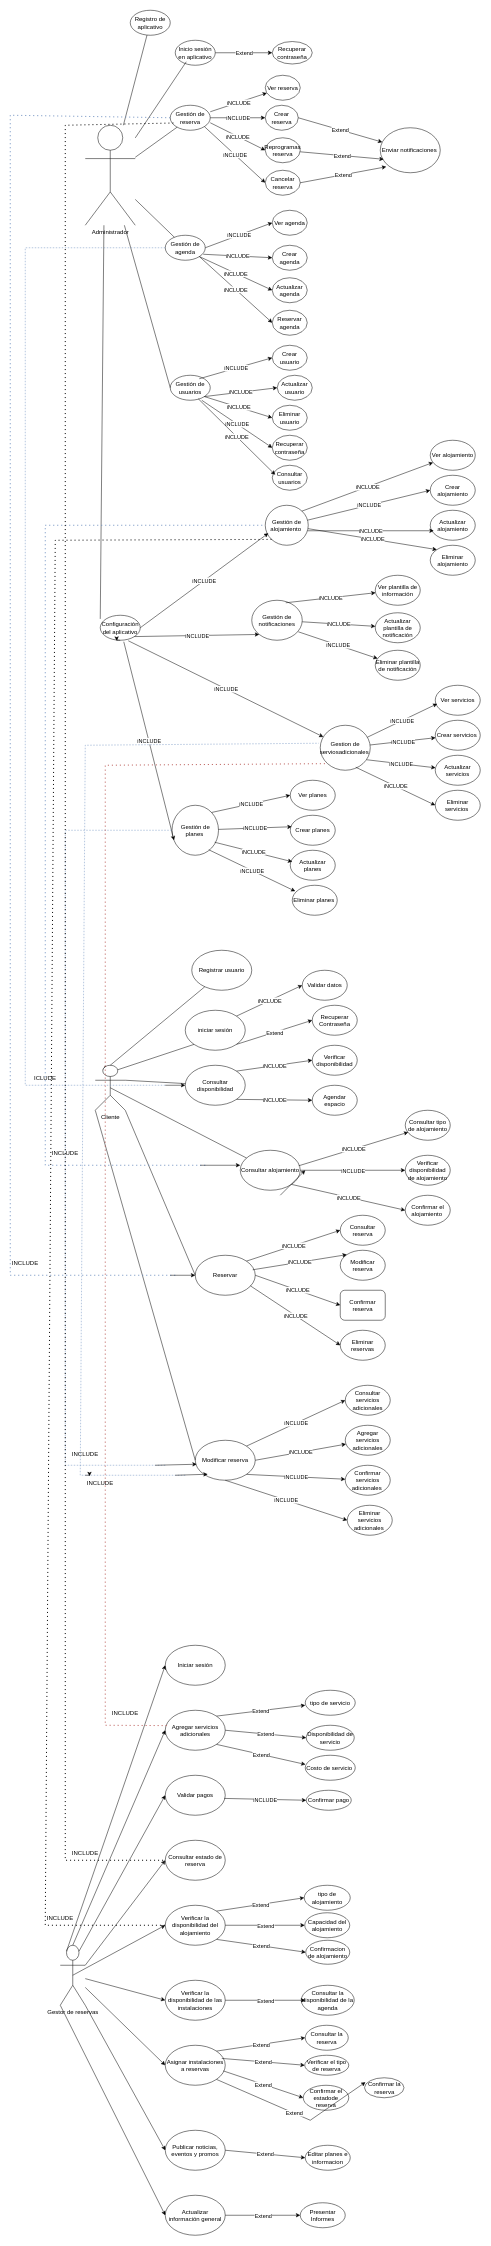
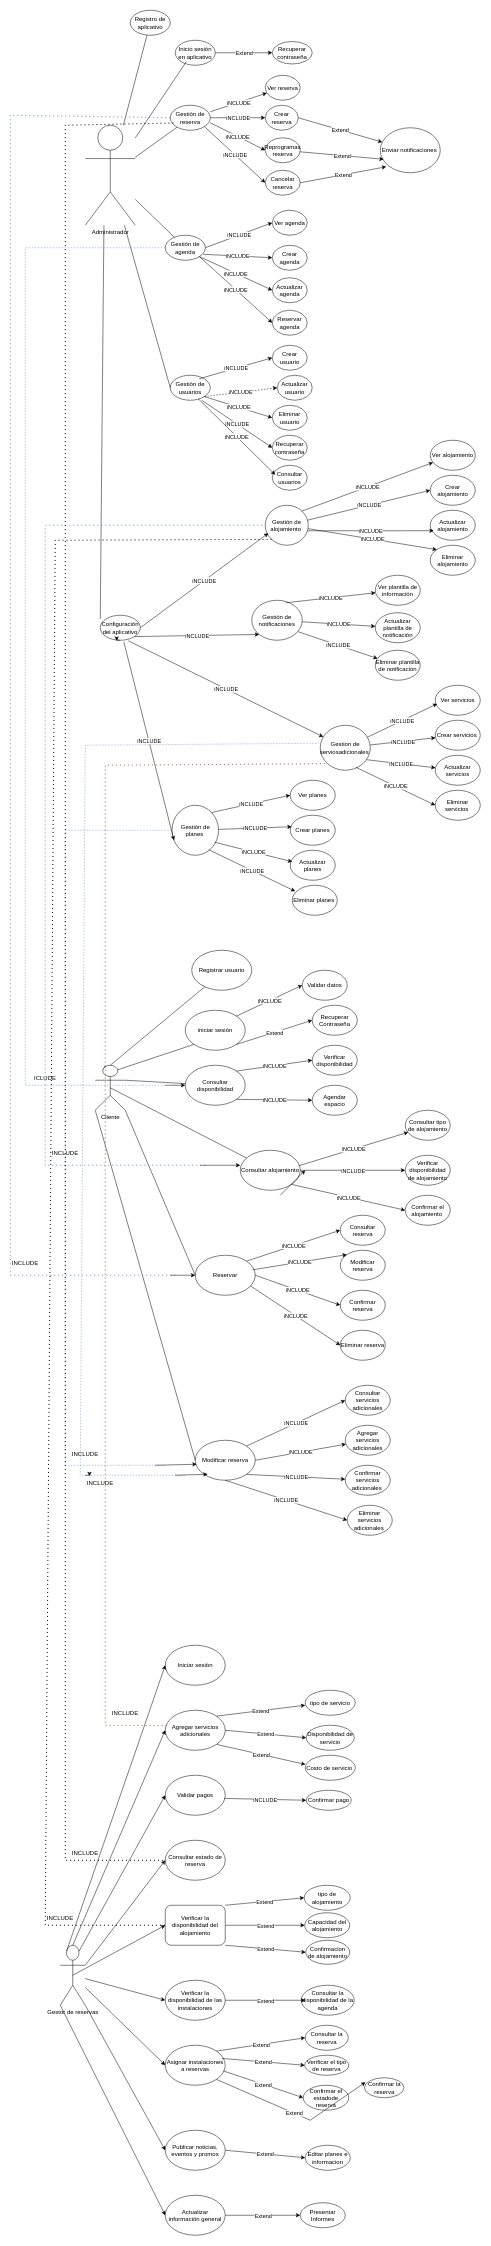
edge "Gestión de usuarios" -> "Actualizar usuario": style solid -> dashed
node "Confirmar reserva": shape rounded rectangle -> ellipse
node "Eliminar reservas": label "Eliminar reservas" -> "Eliminar reserva"
node "Verificar la disponibilidad del alojamiento": shape ellipse -> rounded rectangle
